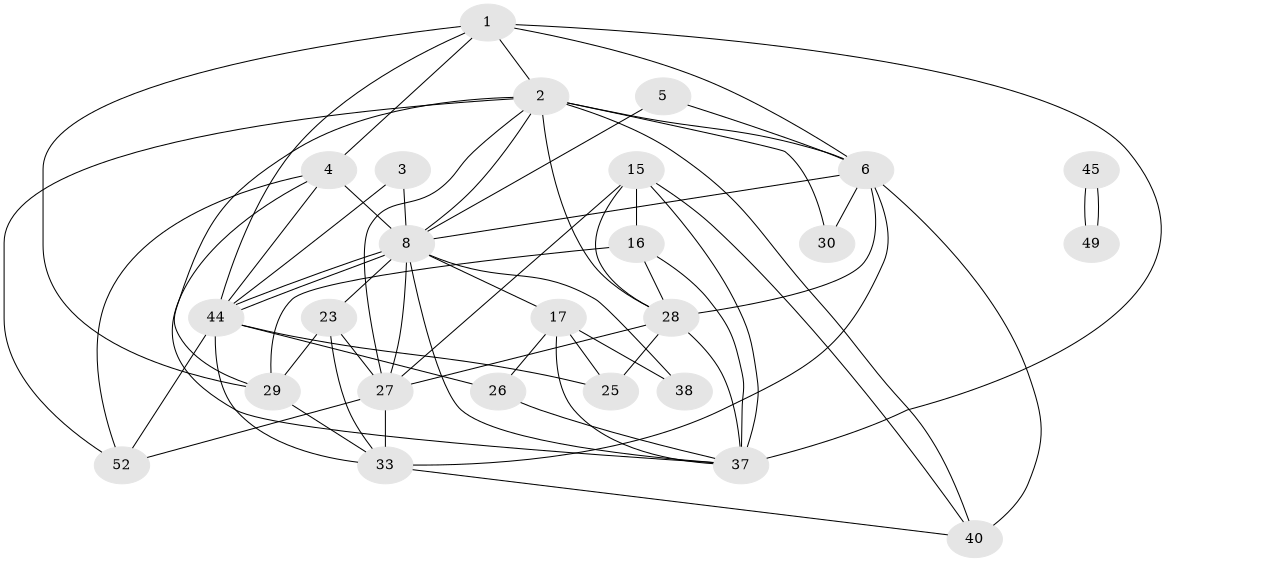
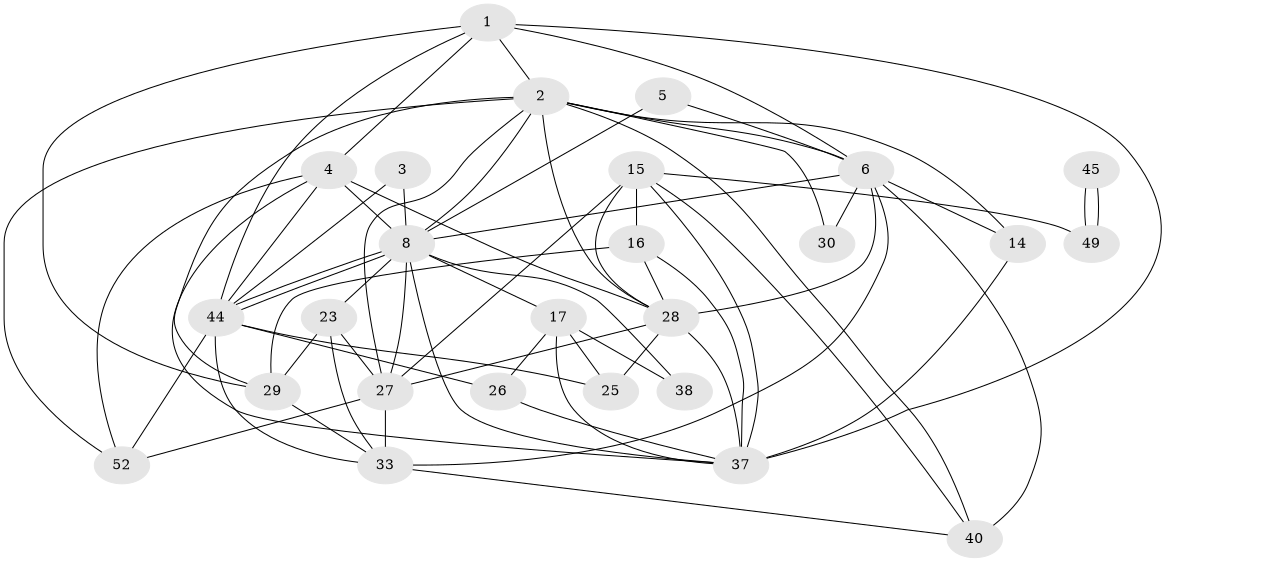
edge "15" -- "49": added
node "14": added
edge "4" -- "28": added
